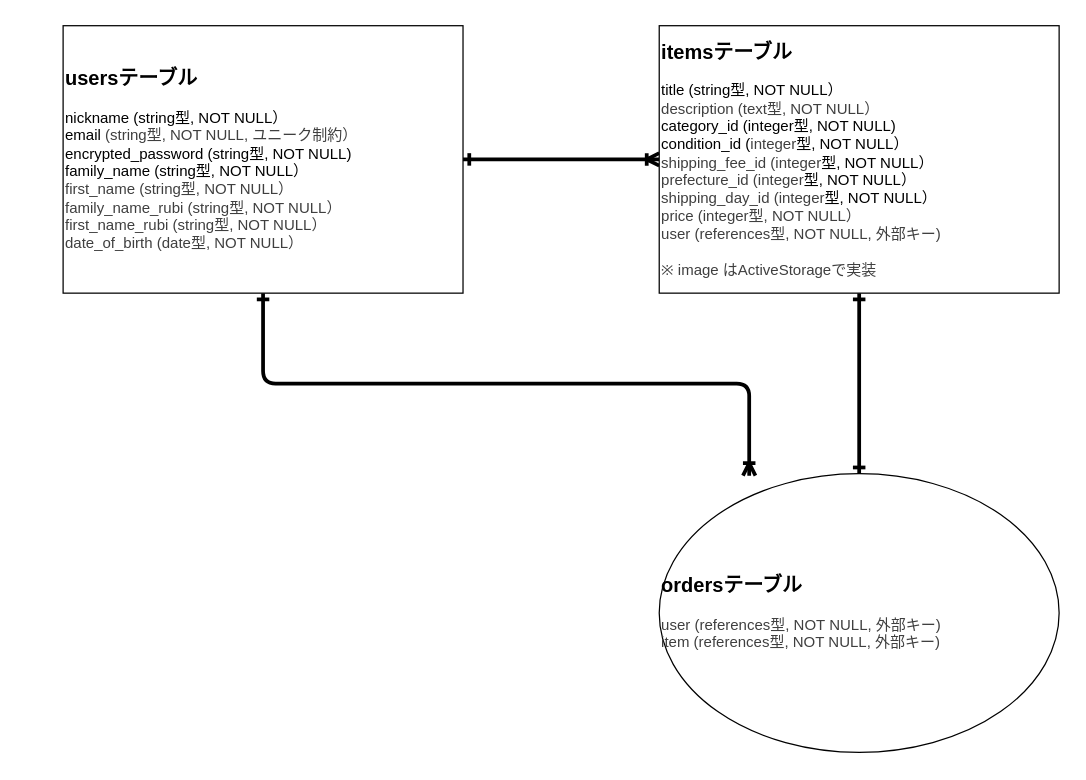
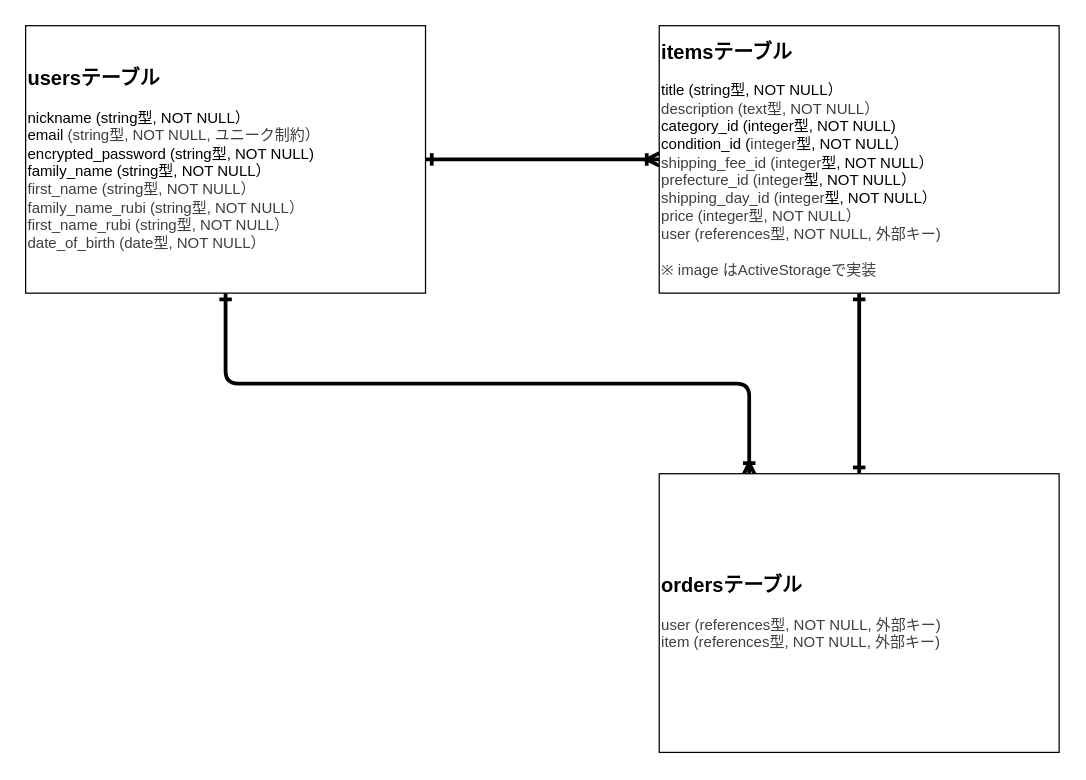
node "usersテーブル nickname (string型, NOT NULL） email (string型, NOT NULL, ユニーク制約） encrypted_password (string型, NOT NULL) family_name (string型, NOT NULL） first_name (string型, NOT NULL） family_name_rubi (string型, NOT NULL） first_name_rubi (string型, NOT NULL） date_of_birth (date型, NOT NULL）": moved (263, 159) -> (226, 159)
node "ordersテーブル user (references型, NOT NULL, 外部キー) item (references型, NOT NULL, 外部キー)": shape ellipse -> rectangle
